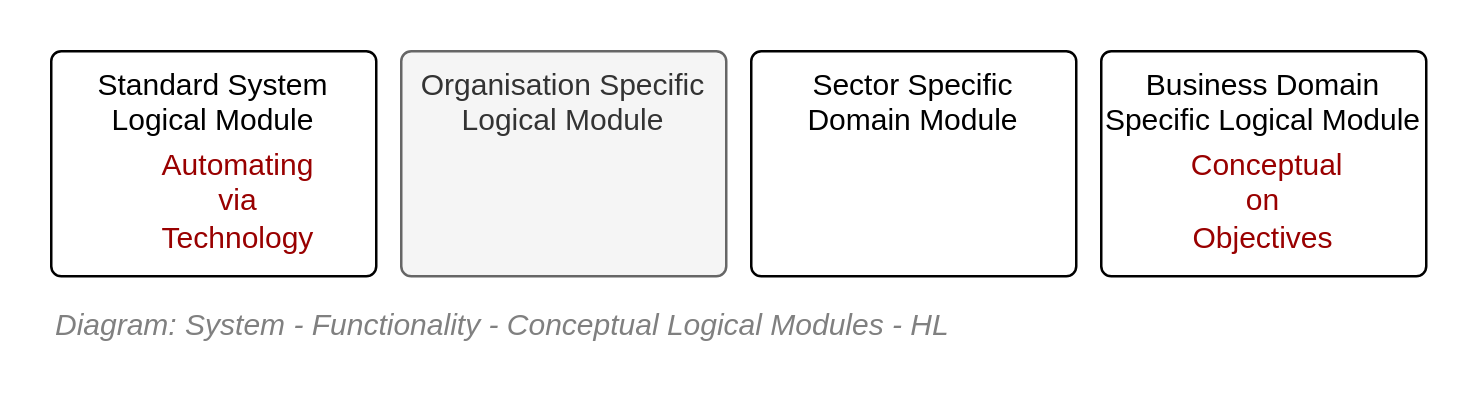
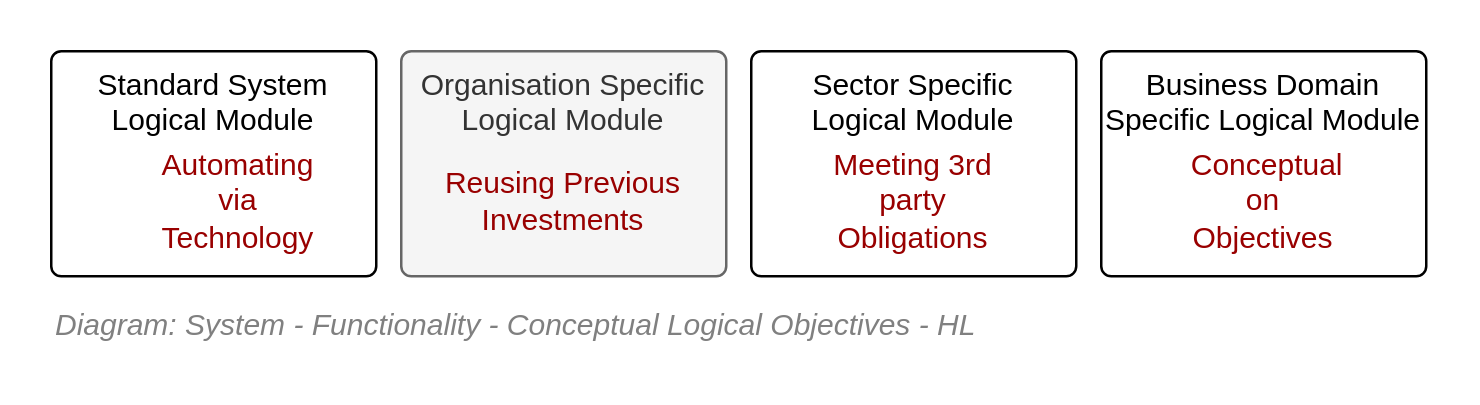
node "Sector Specific Domain Module": label "Sector Specific Domain Module" -> "Sector Specific Logical Module"
node "Reusing Previous Investments": added
node "Meeting 3rd party Obligations": added
node "Diagram: System - Functionality - Conceptual Logical Modules - HL": label "Diagram: System - Functionality - Conceptual Logical Modules - HL" -> "Diagram: System - Functionality - Conceptual Logical Objectives - HL"
